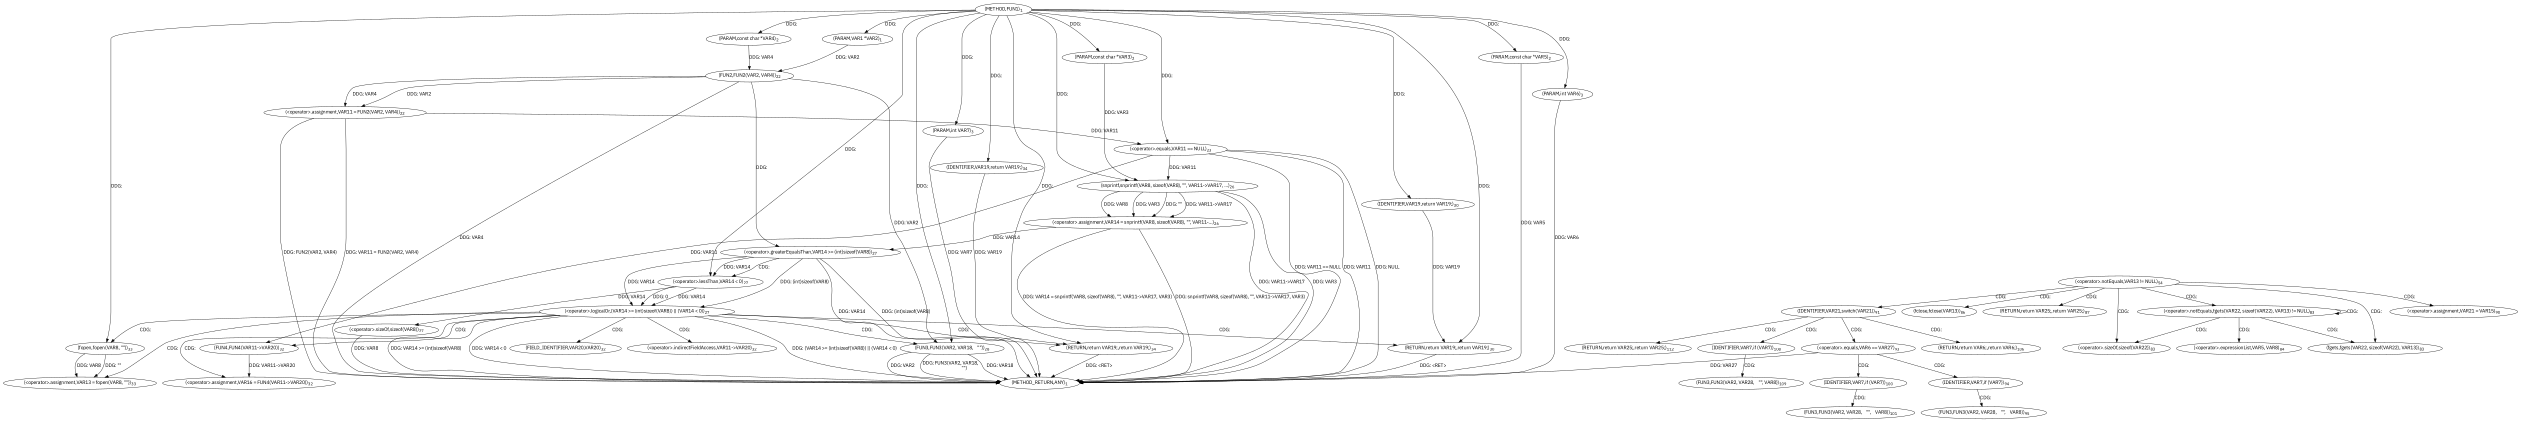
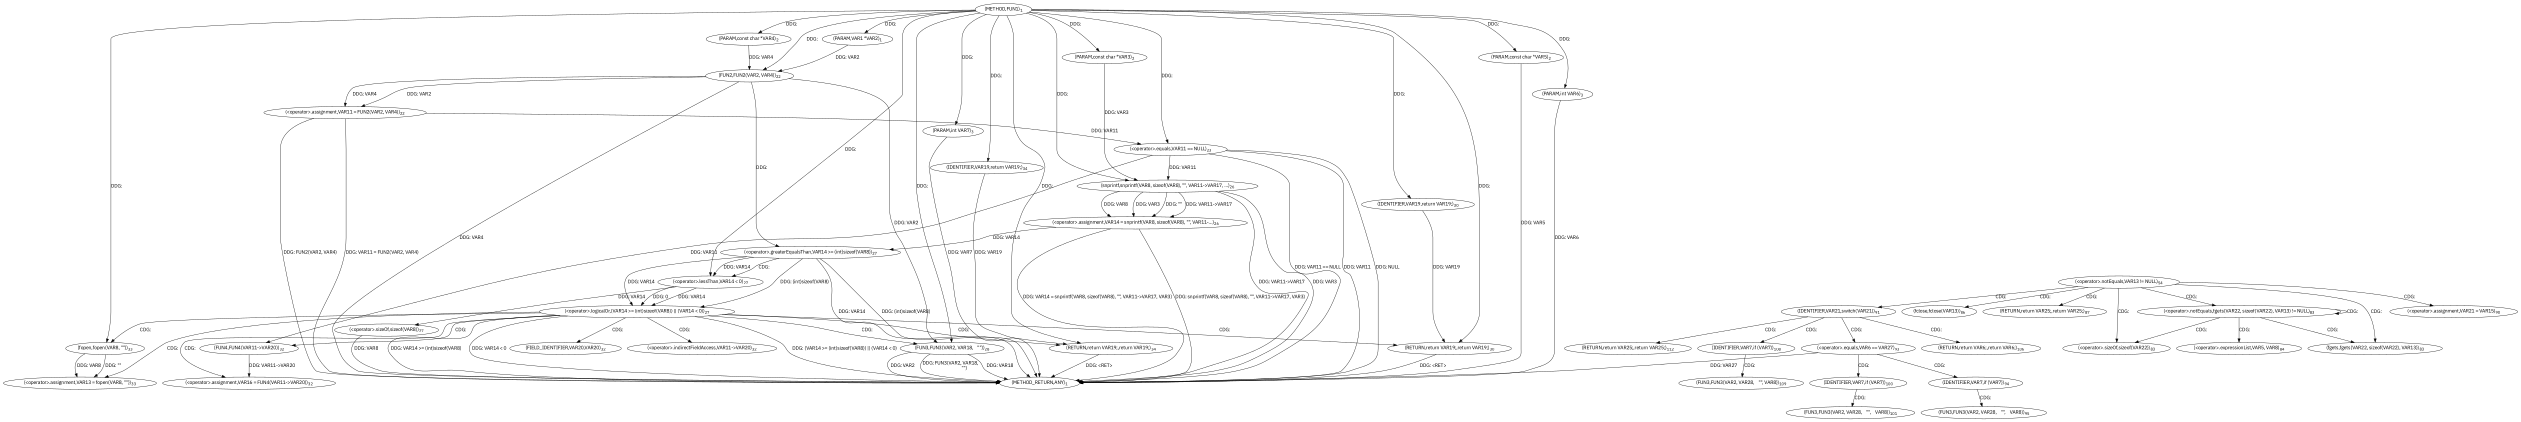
edge "(METHOD,FUN1)" -> "(FUN2,FUN2(VAR2, VAR4))": added, label "DDG:"
